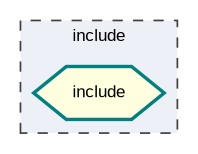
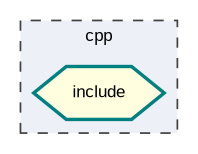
cluster "include": label "include" -> "cpp"
